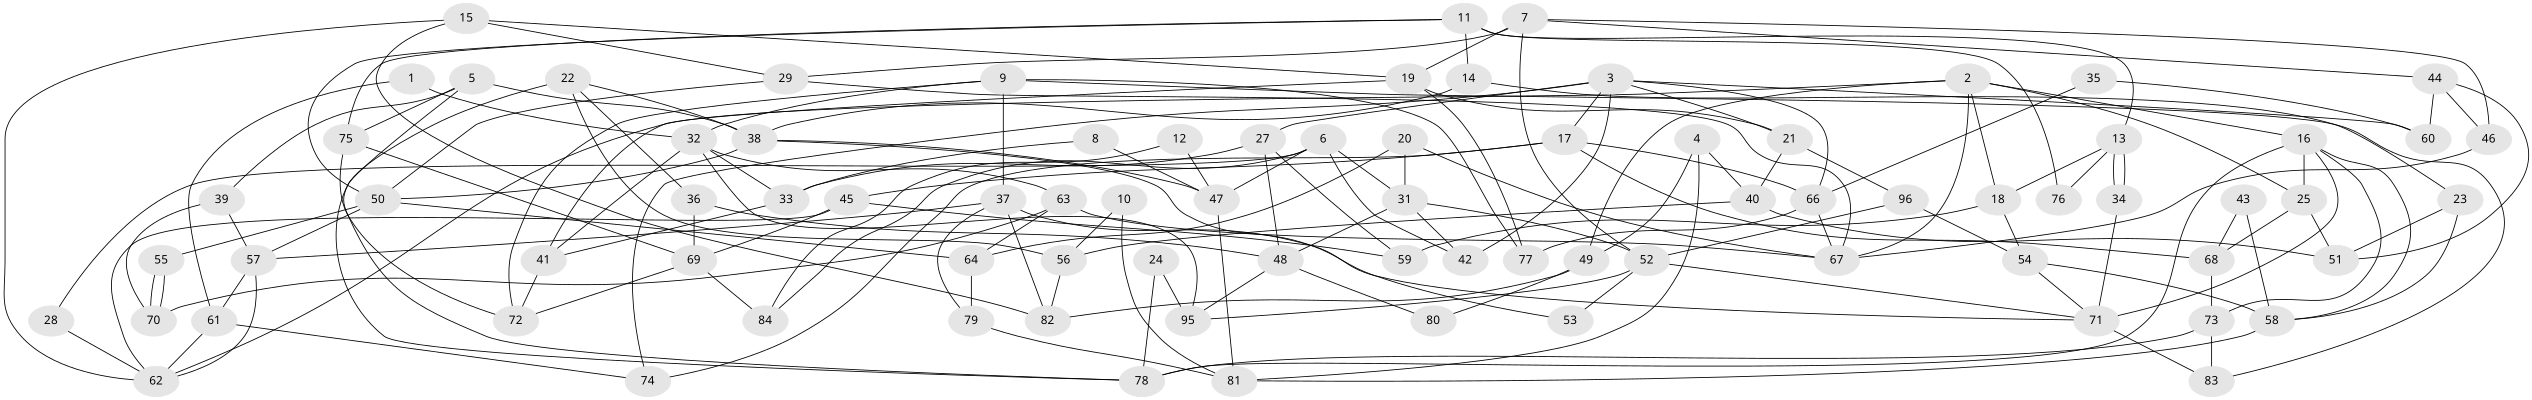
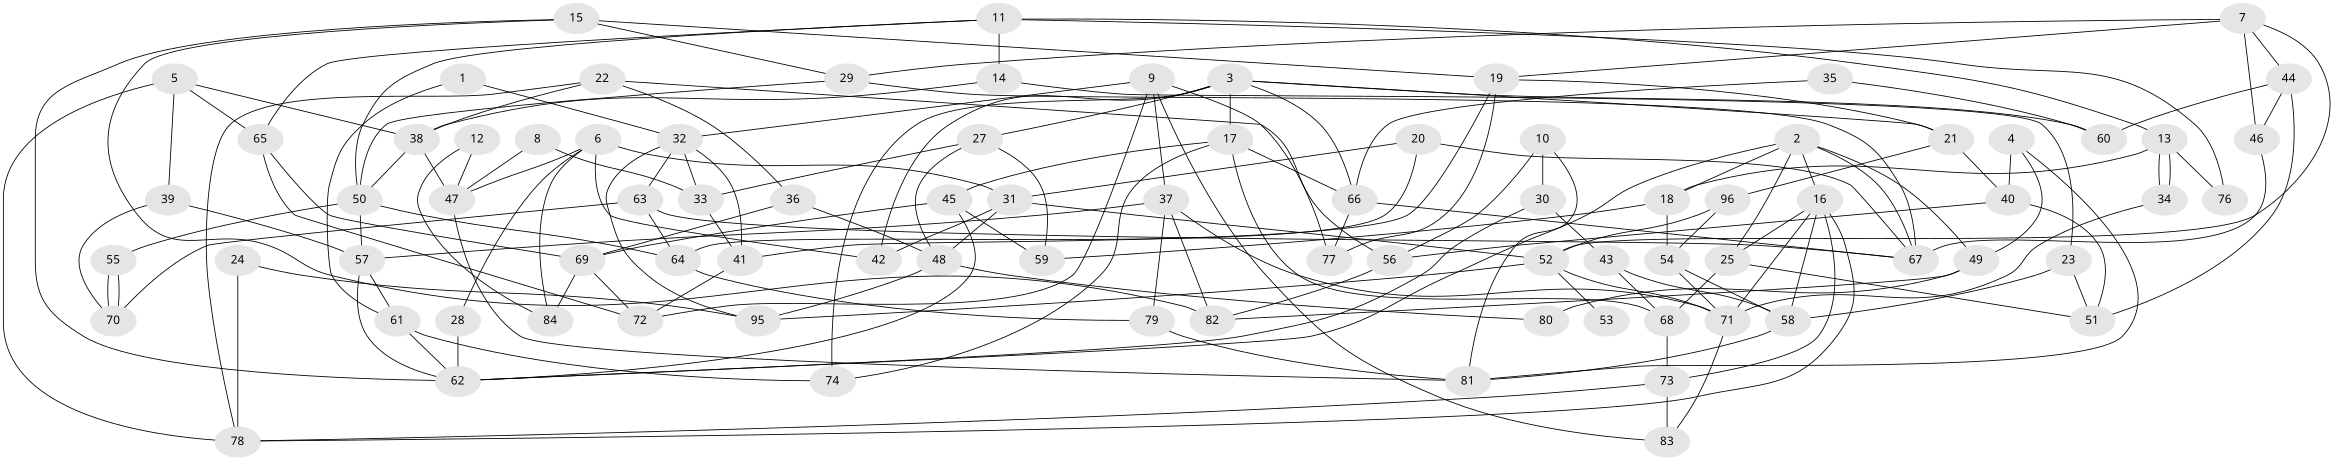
node "75": label "75" -> "65"
edge "38" -- "53": removed
node "30": added
